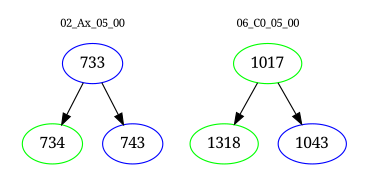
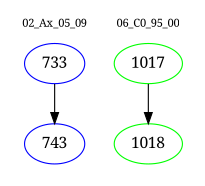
cluster "02_Ax_05_00": label "02_Ax_05_00" -> "02_Ax_05_09"
cluster "06_C0_05_00": label "06_C0_05_00" -> "06_C0_95_00"
node "734": removed
node "1318": label "1318" -> "1018"
node "1043": removed
